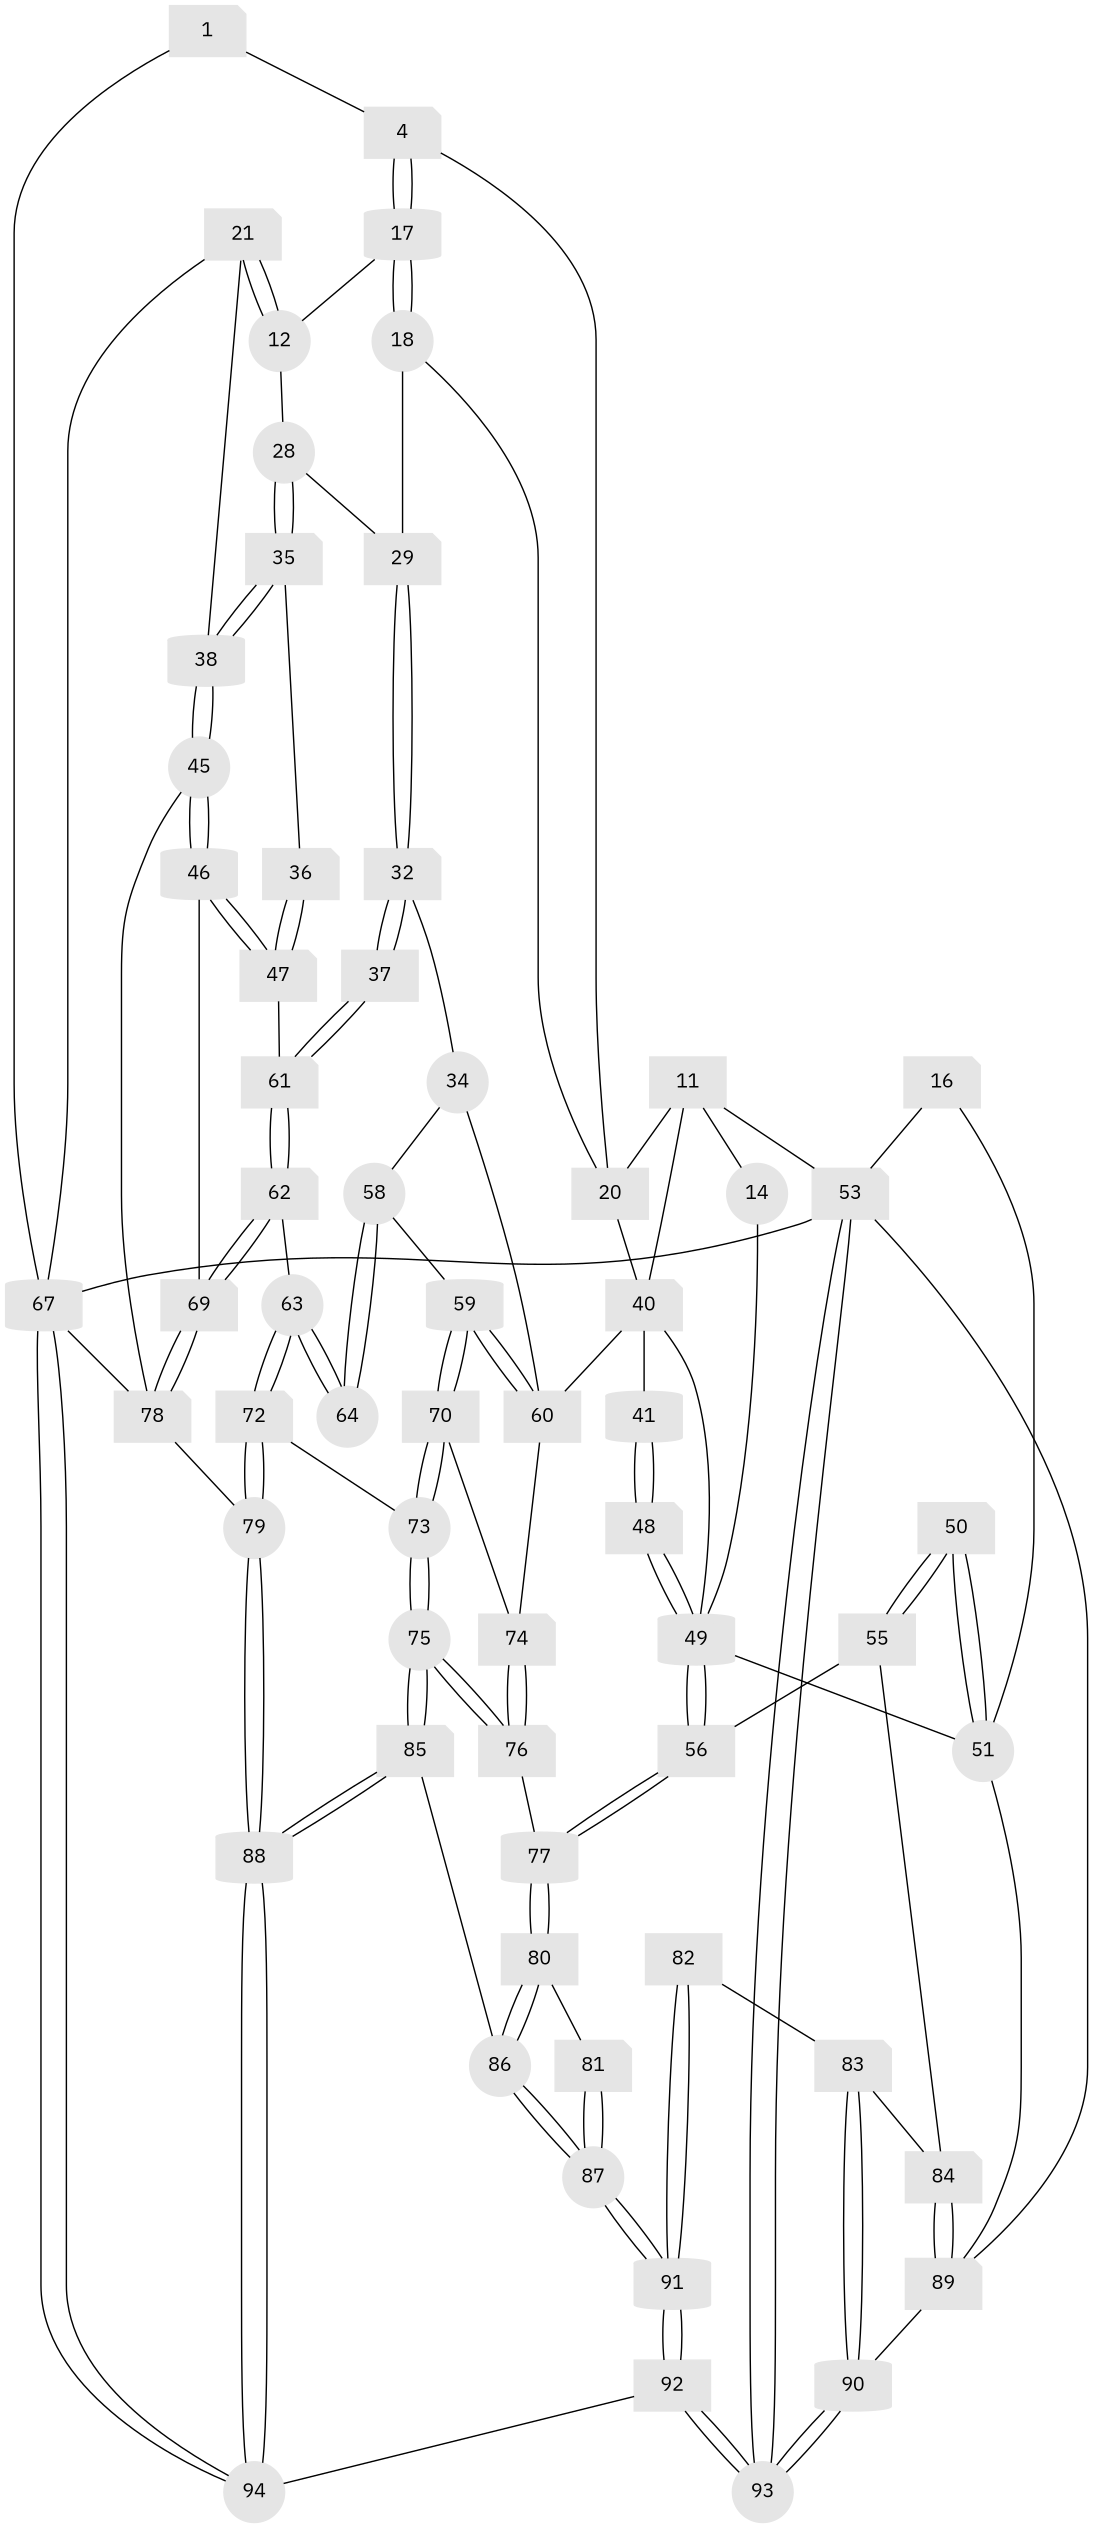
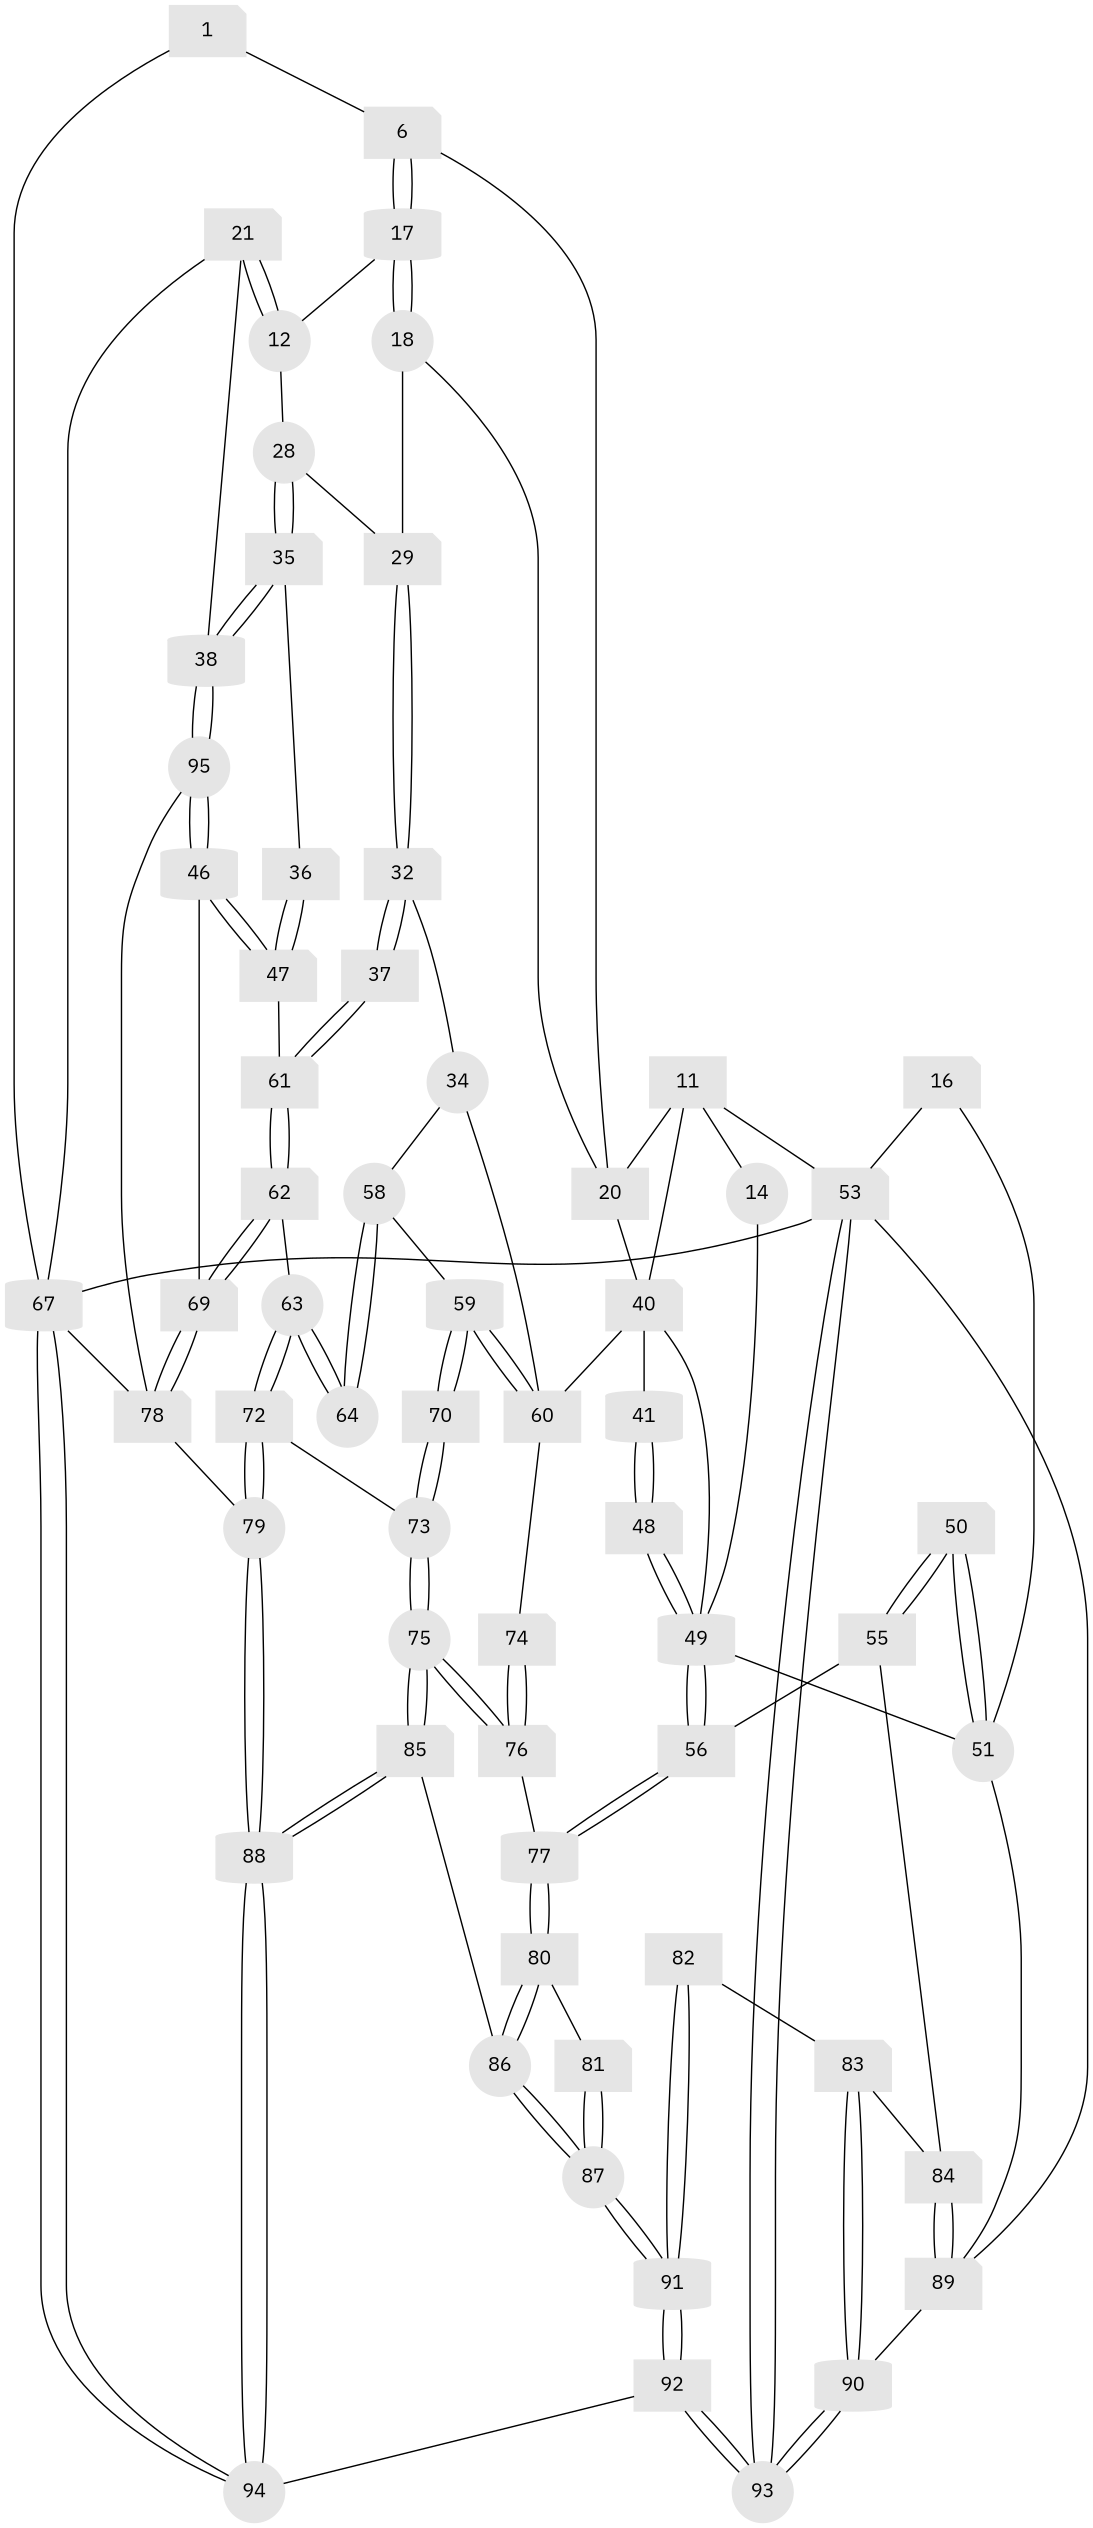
node "4": label "4" -> "6"
node "45": label "45" -> "95"
edge "70" -- "74": removed
